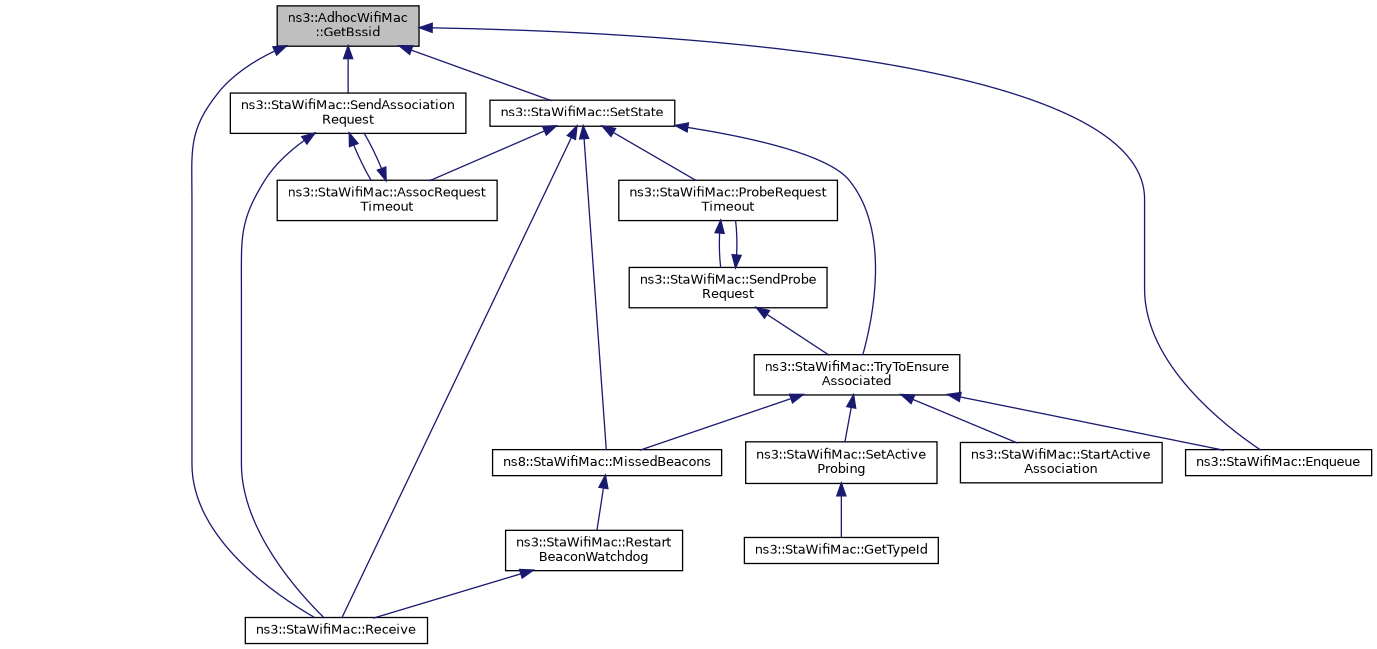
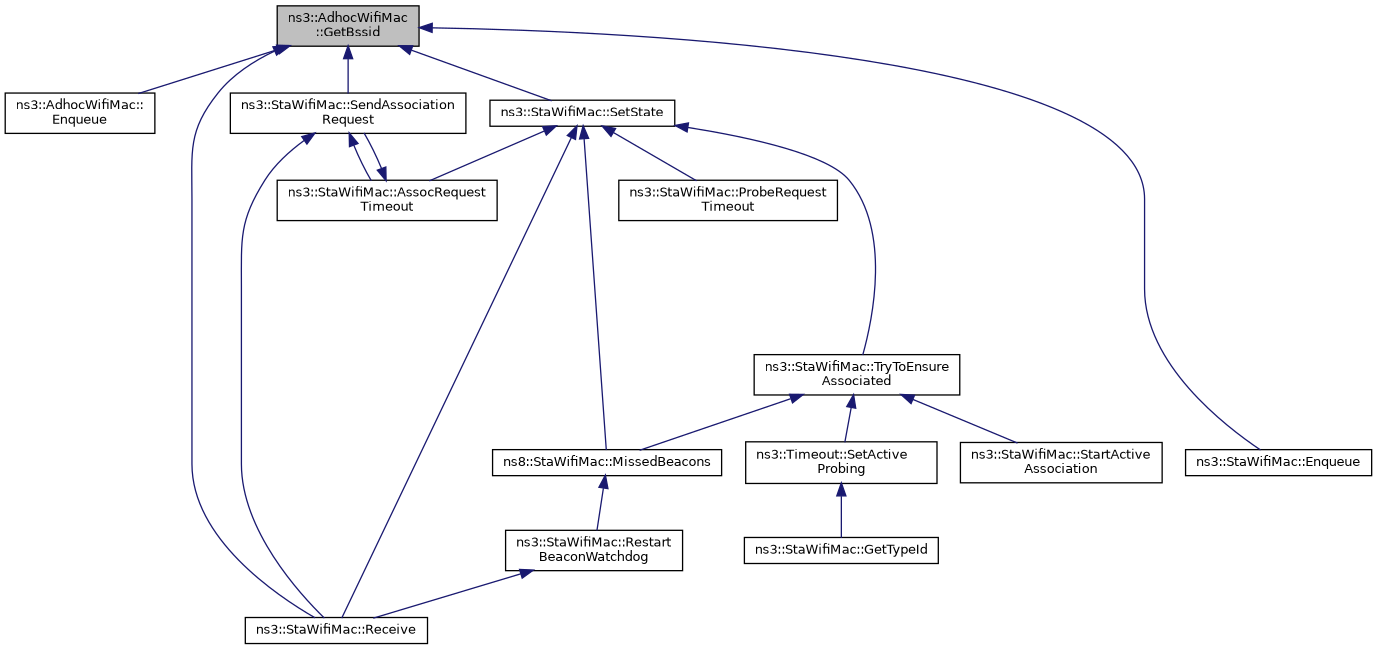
node "ns3::AdhocWifiMac:: Enqueue": added
node "ns3::StaWifiMac::SendProbe Request": removed
edge "ns3::StaWifiMac::Enqueue" -> "ns3::StaWifiMac::TryToEnsure Associated": removed
node "ns3::StaWifiMac::SetActive Probing": label "ns3::StaWifiMac::SetActive Probing" -> "ns3::Timeout::SetActive Probing"
